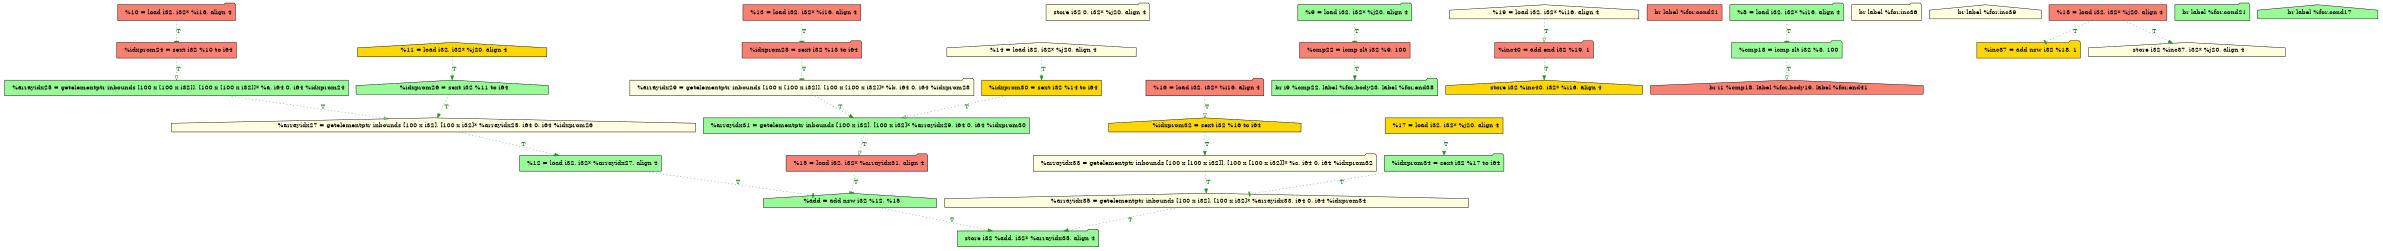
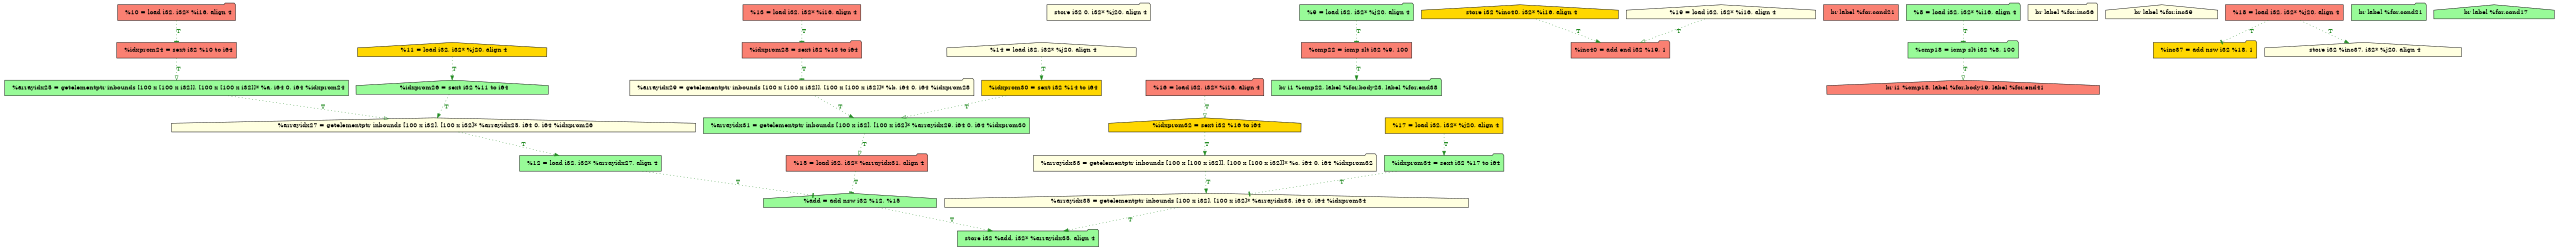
edge "%inc40 = add end i32 %19, 1" -> "store i32 %inc40, i32* %i16, align 4": reversed
node "br i9 %cmp22, label %for.body23, label %for.end38": label "br i9 %cmp22, label %for.body23, label %for.end38" -> "br i1 %cmp22, label %for.body23, label %for.end38"
